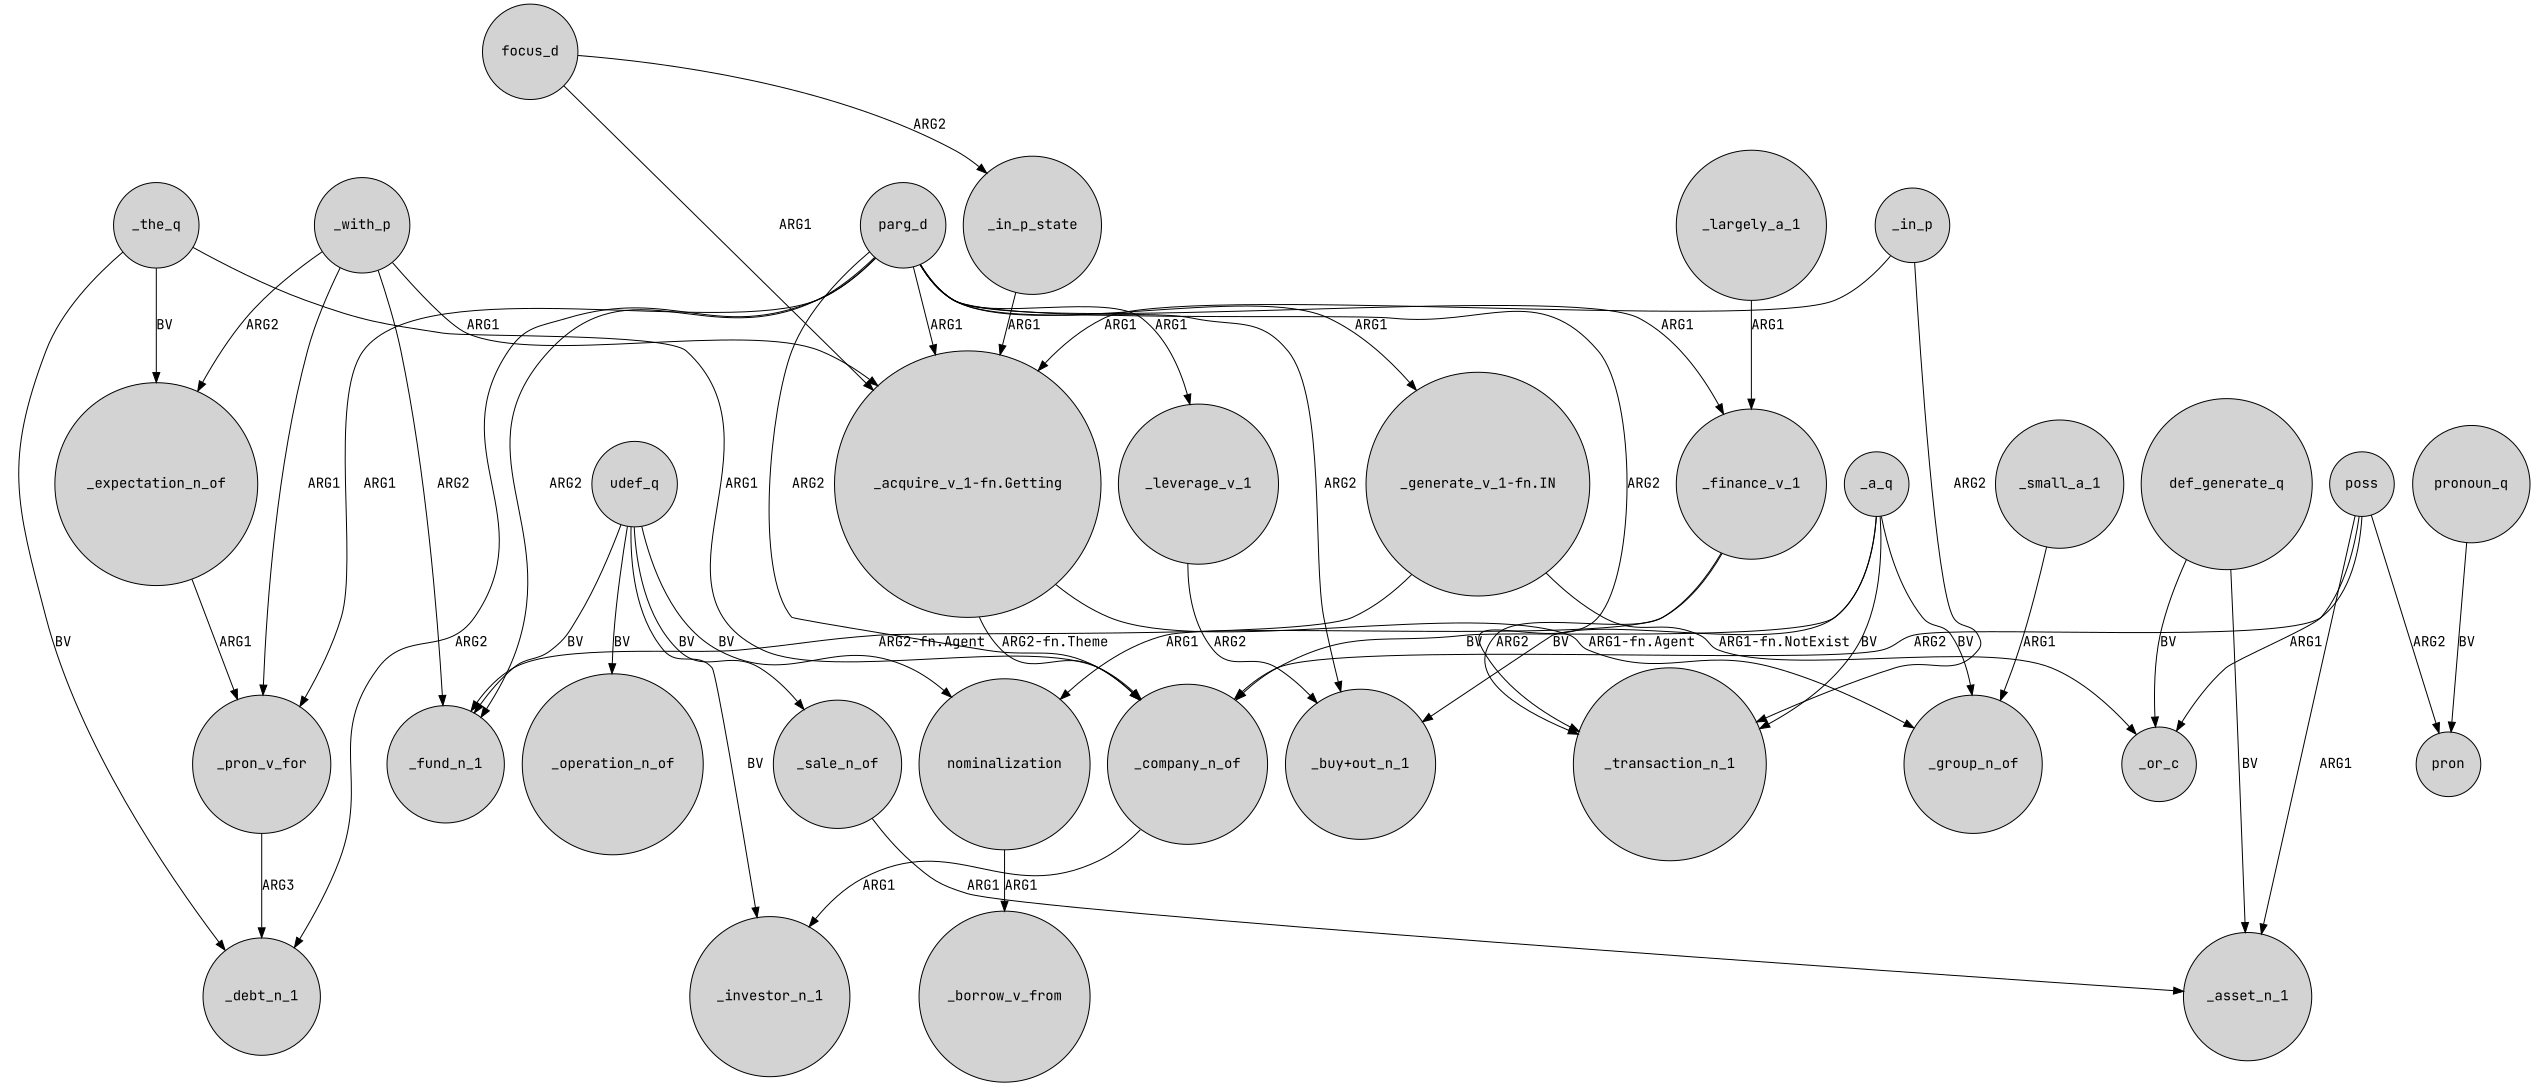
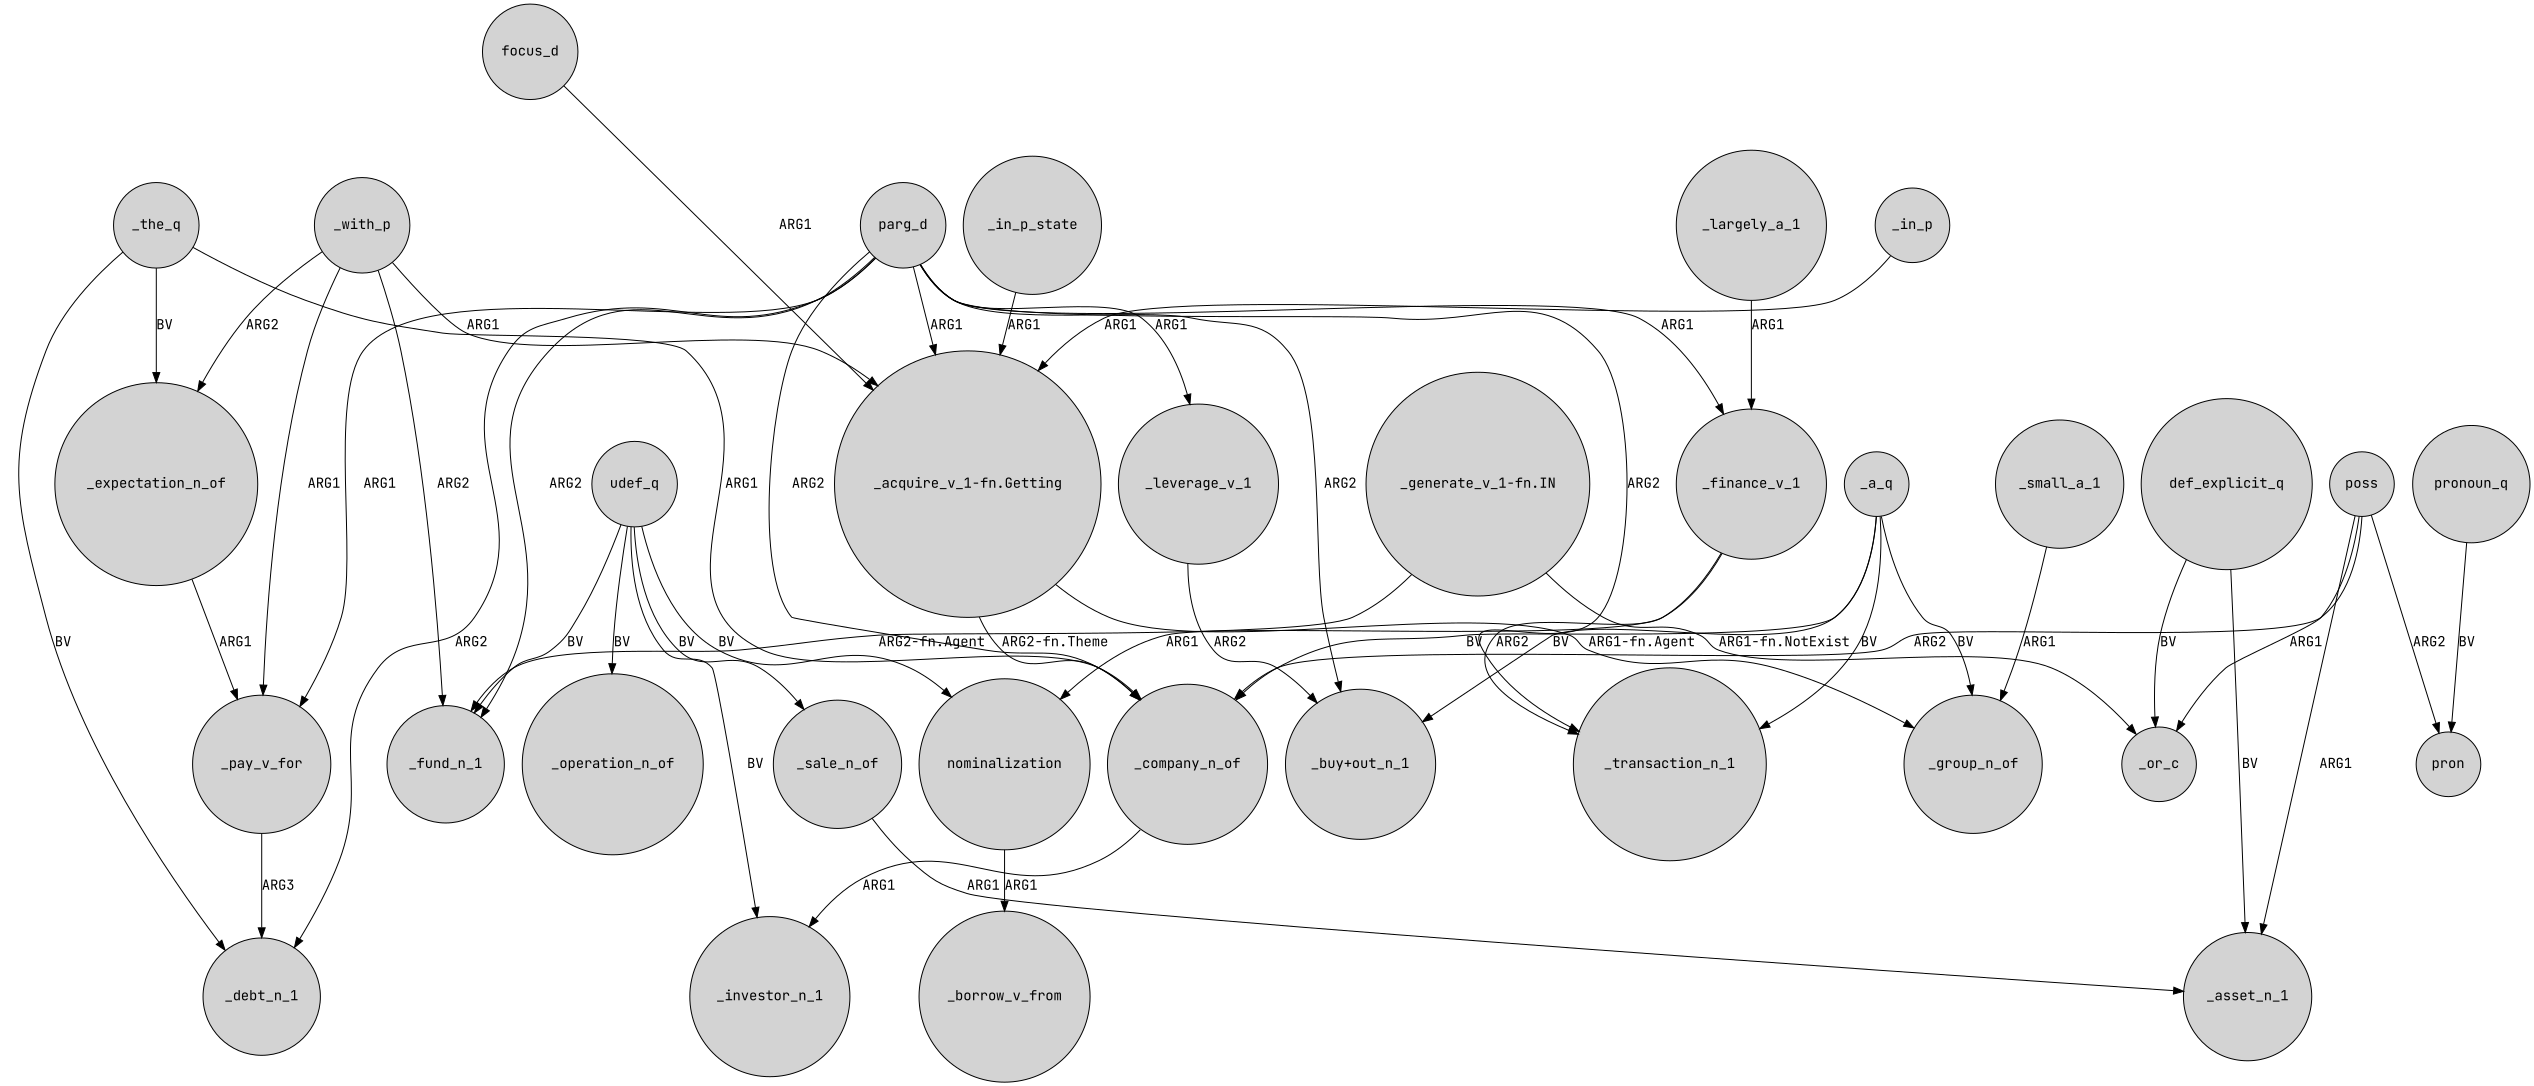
edge "focus_d" -> "_in_p_state": removed, label "ARG2"
edge "parg_d" -> "_generate_v_1-fn.IN": removed, label "ARG1"
node "def_generate_q": label "def_generate_q" -> "def_explicit_q"
edge "_in_p" -> "_transaction_n_1": removed, label "ARG2"
node "_pron_v_for": label "_pron_v_for" -> "_pay_v_for"
